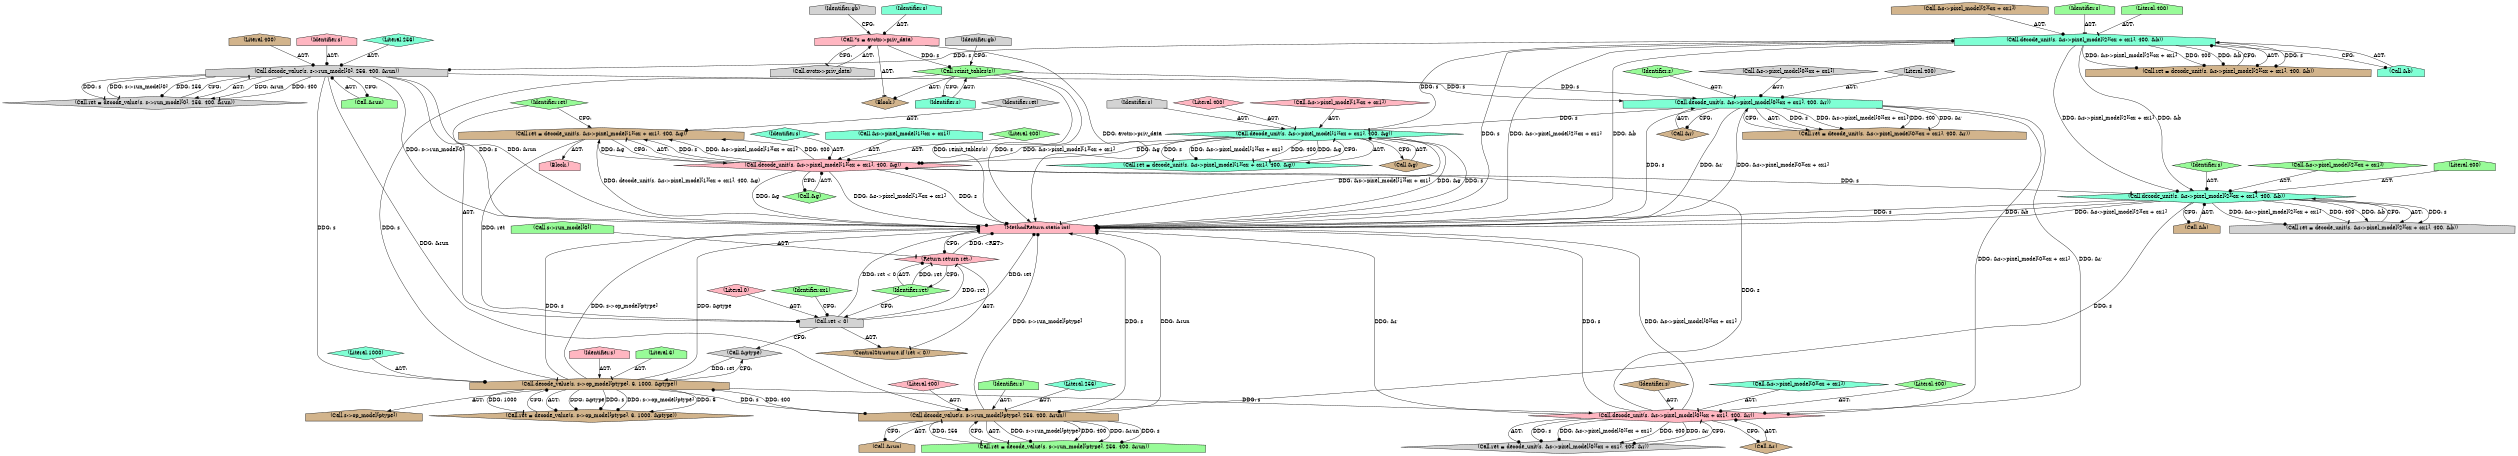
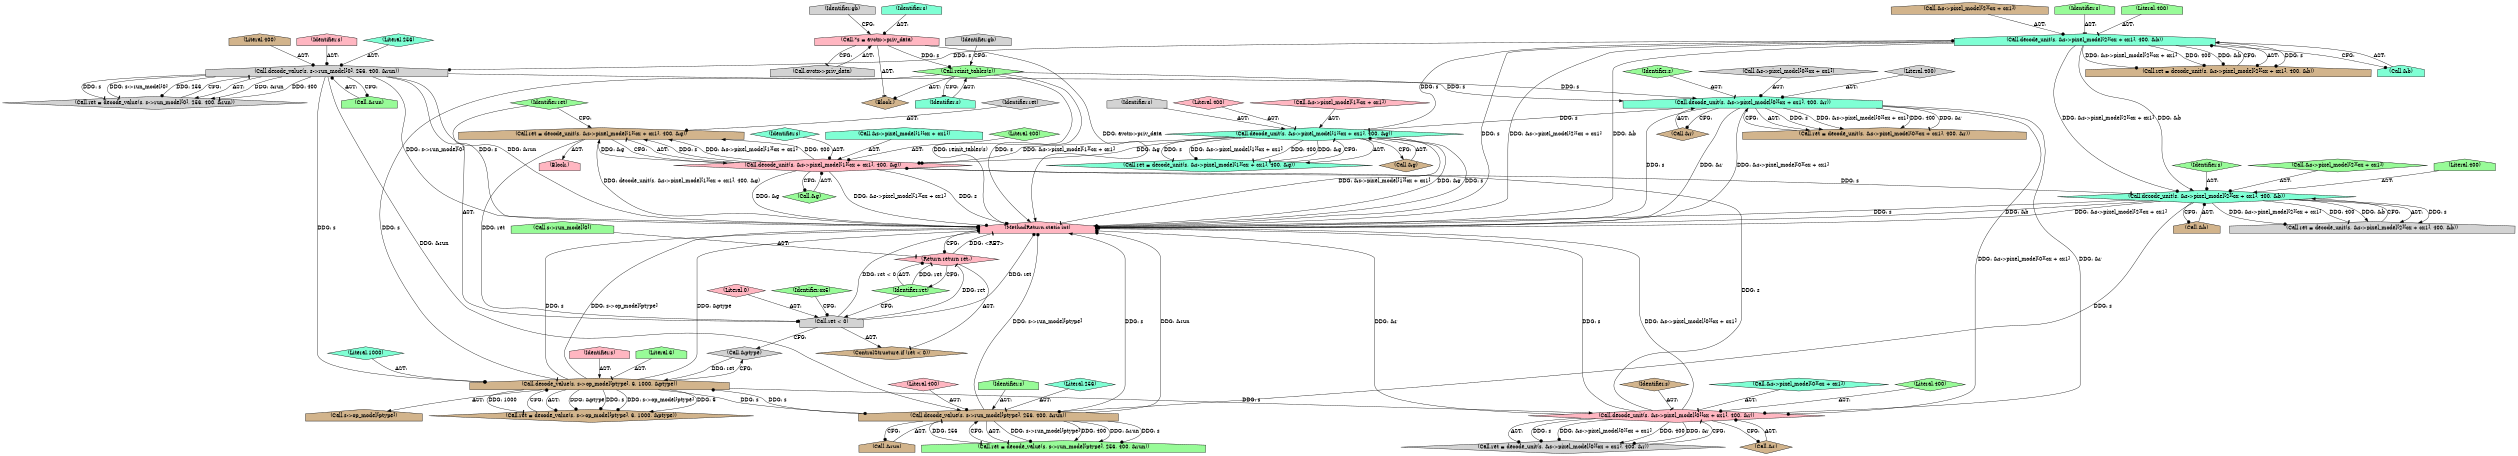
edge "(Return,return ret;)" -> "(MethodReturn,static int)": arrowhead dot -> tee
node "(Identifier,cx1)": label "(Identifier,cx1)" -> "(Identifier,cx5)"
edge "(Call,decode_value(s, s->run_model[ptype], 256, 400, &run))" -> "(Call,decode_value(s, s->op_model[ptype], 6, 1000, &ptype))": label "DDG: 400" -> "DDG: s"
